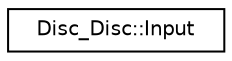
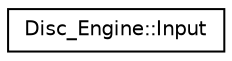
node "Disc_Disc::Input": label "Disc_Disc::Input" -> "Disc_Engine::Input"
